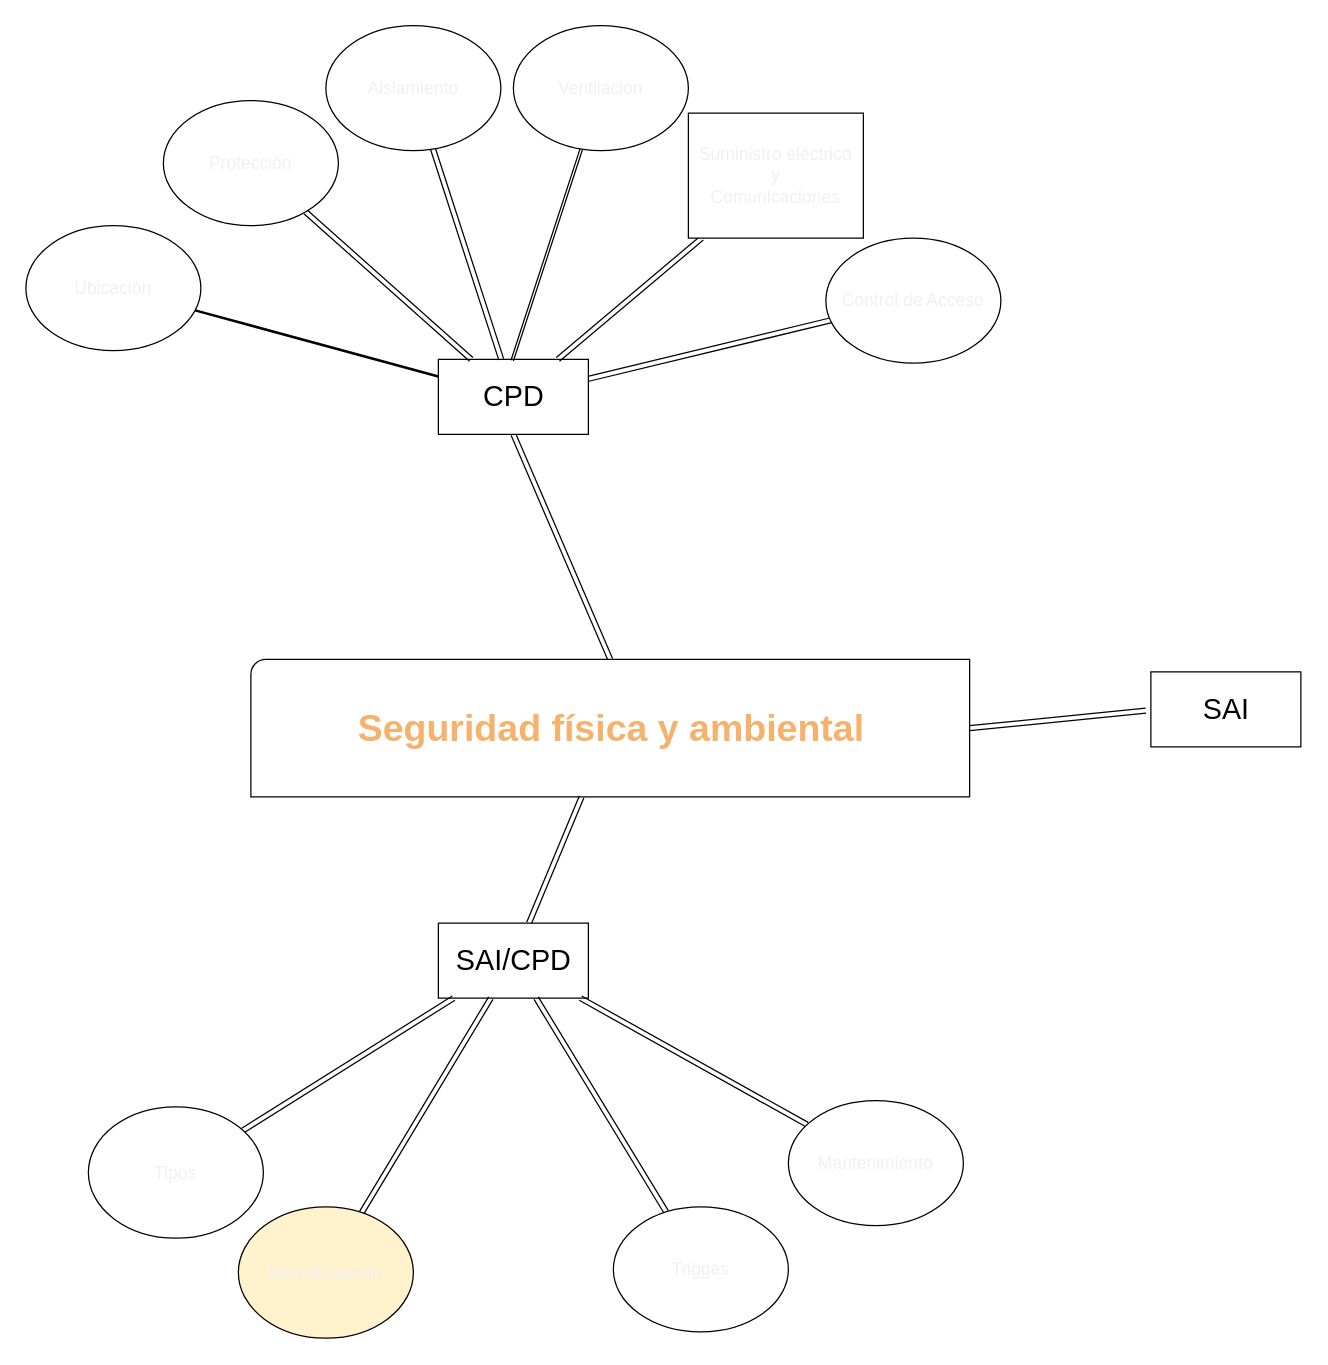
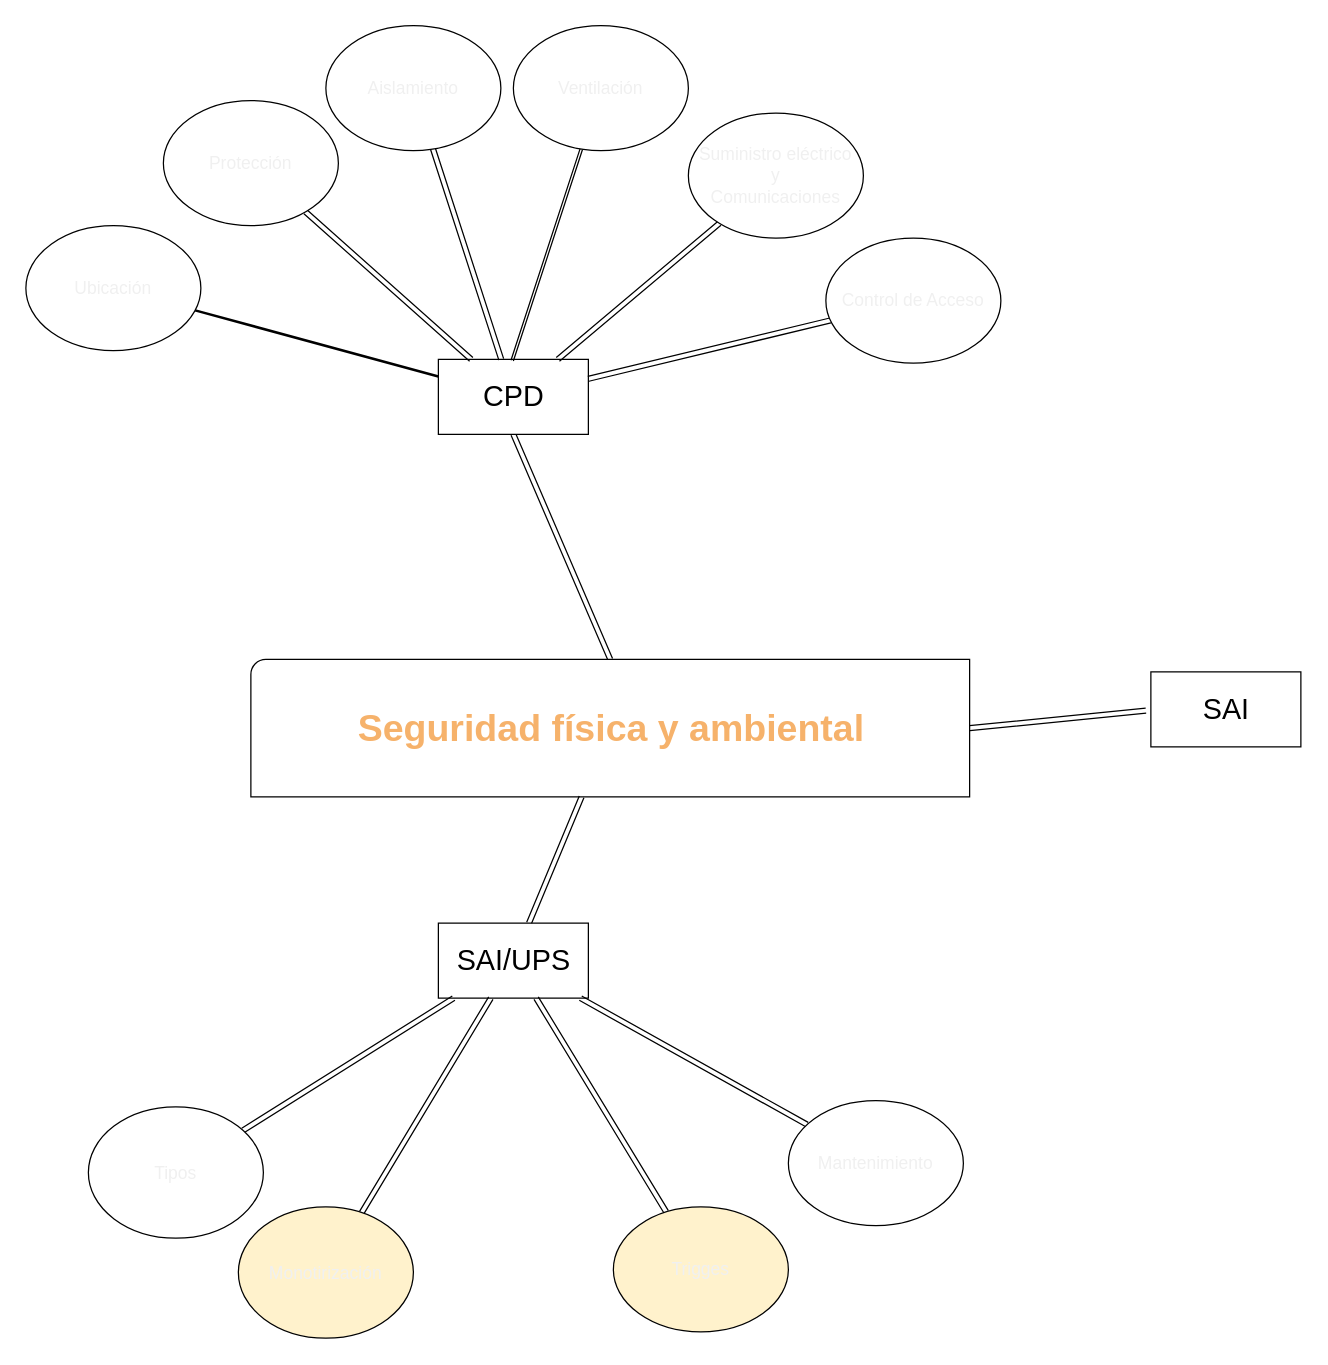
node "Suministro eléctrico y Comunicaciones": shape rectangle -> ellipse
node "SAI/CPD": label "SAI/CPD" -> "SAI/UPS"
node "Trigges": fillcolor #ffffff -> #fff2cc
